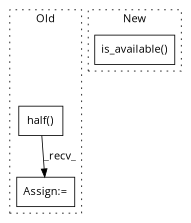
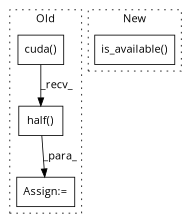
node "cuda()": added
edge "half()" -> "Assign:=": label "_recv_" -> "_para_"
